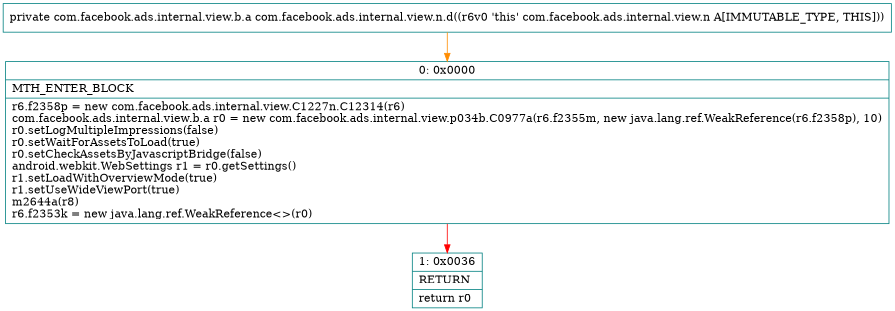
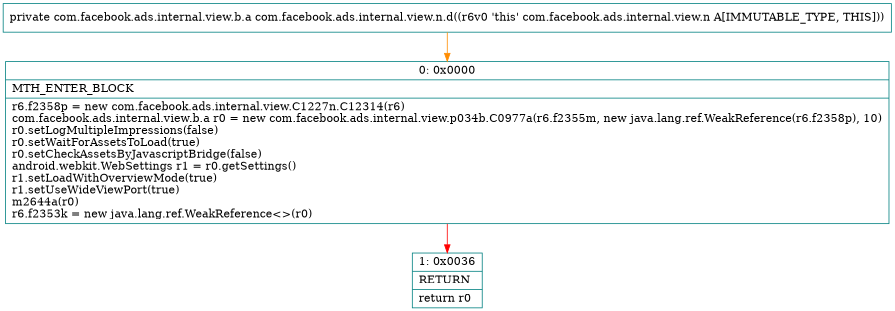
node "0: 0x0000": text "m2644a(r8)" -> "m2644a(r0)"
